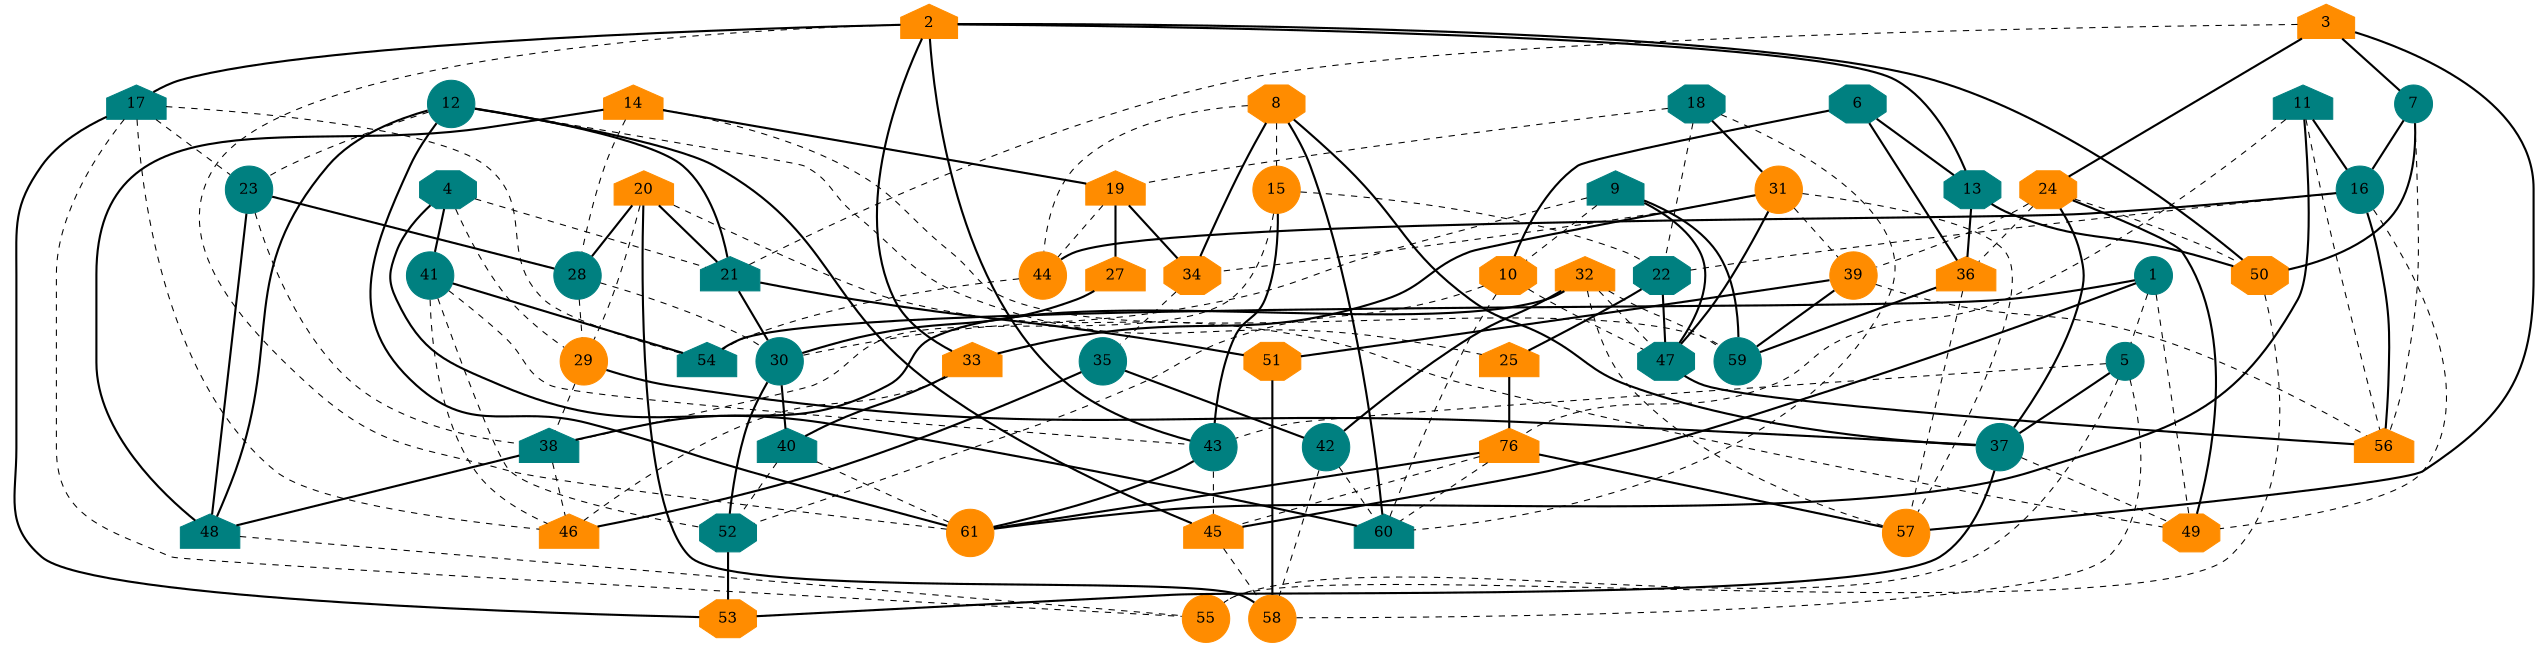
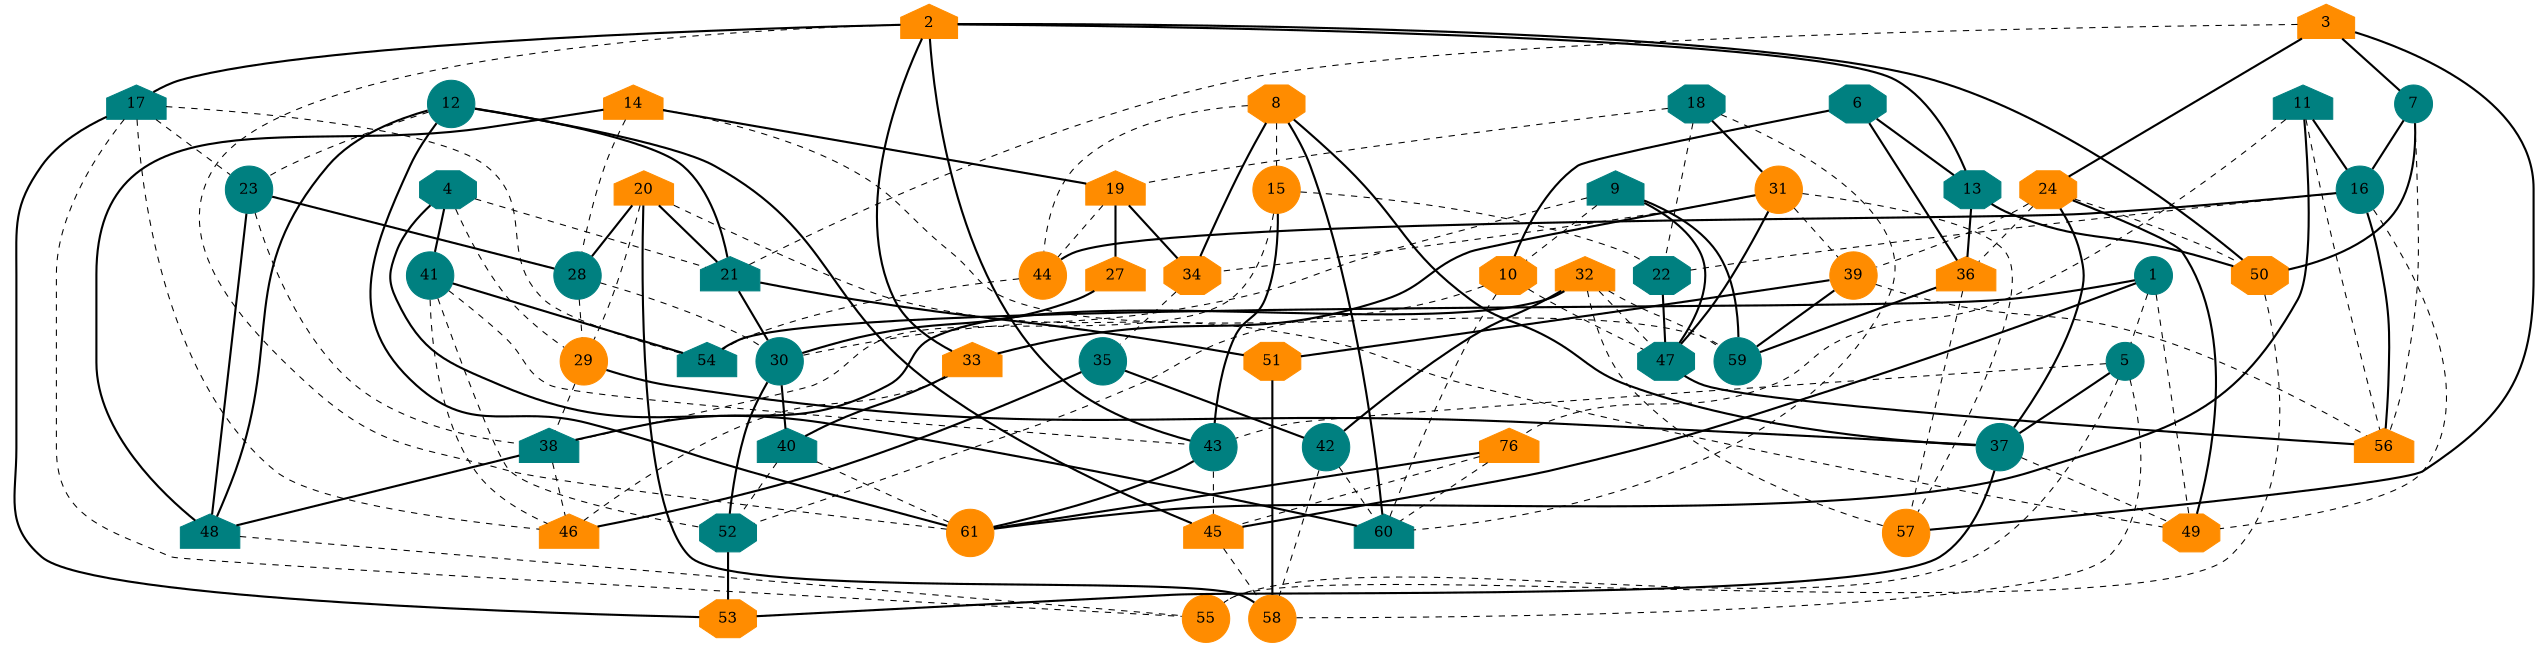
node "25": removed
edge "76" -- "57": removed
